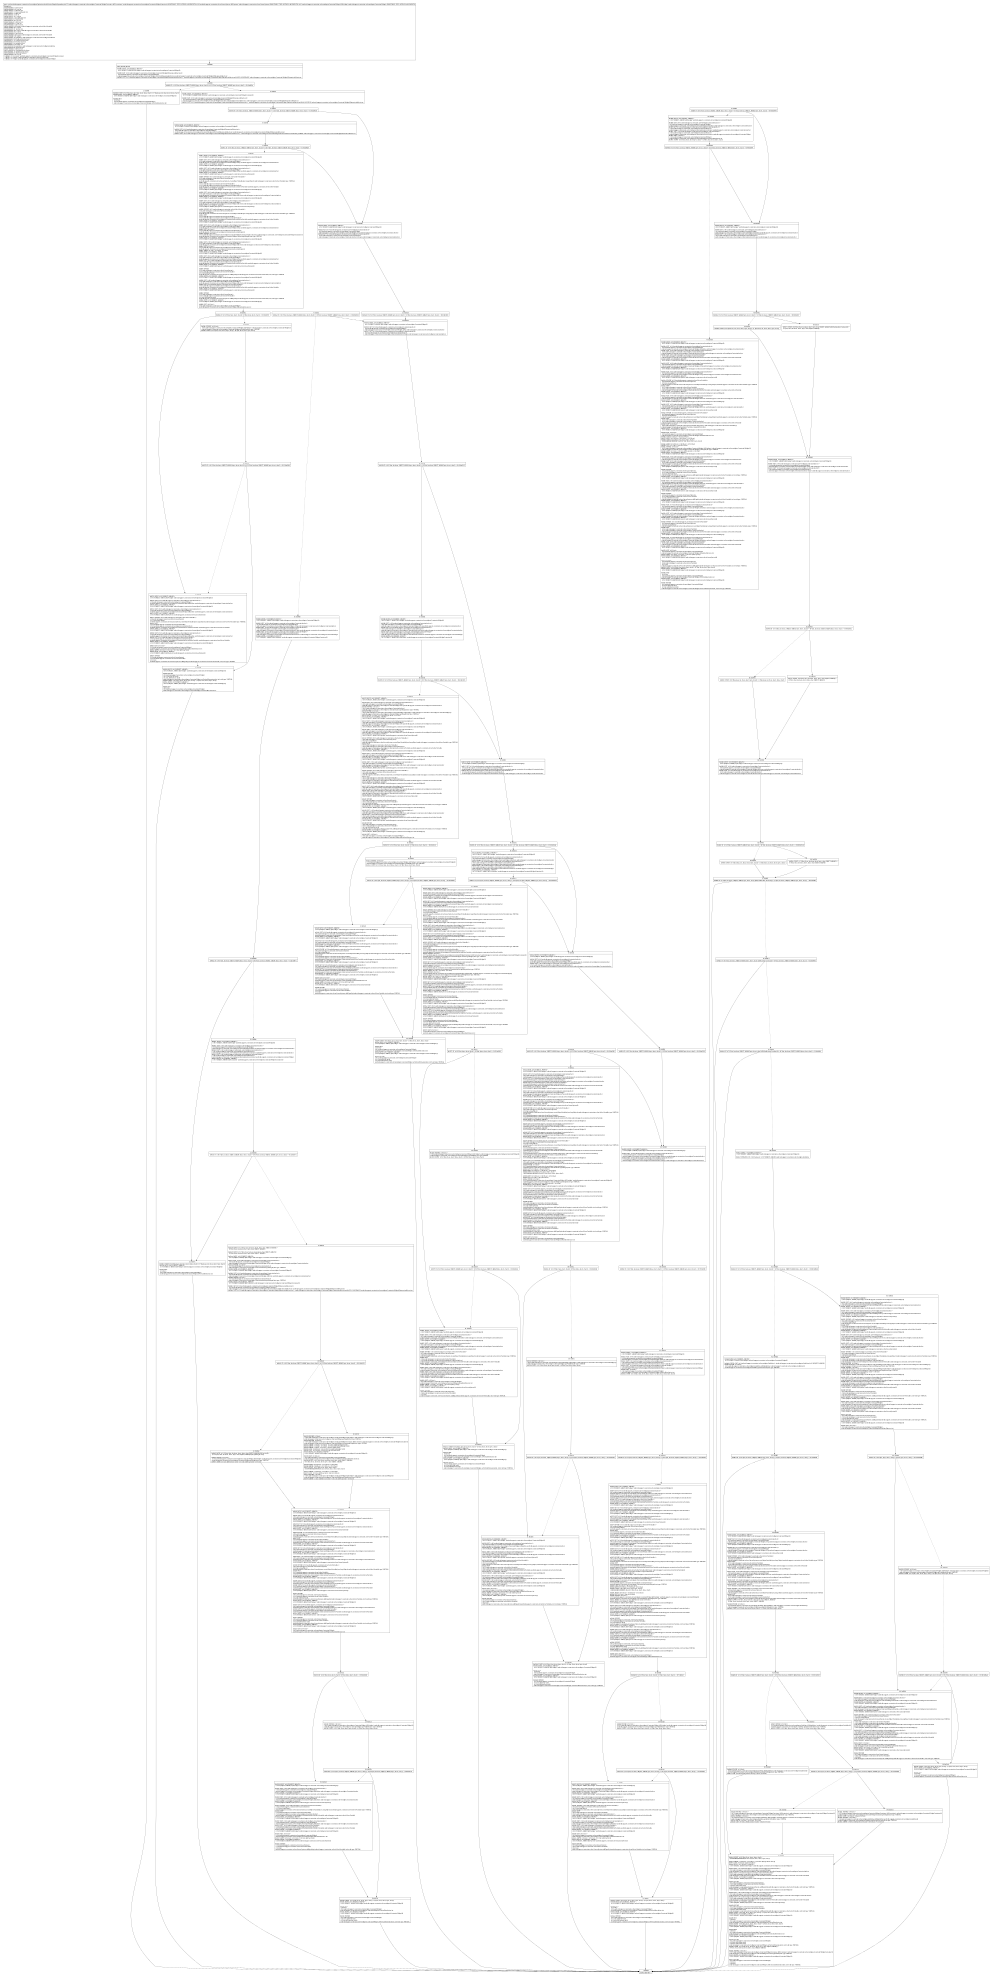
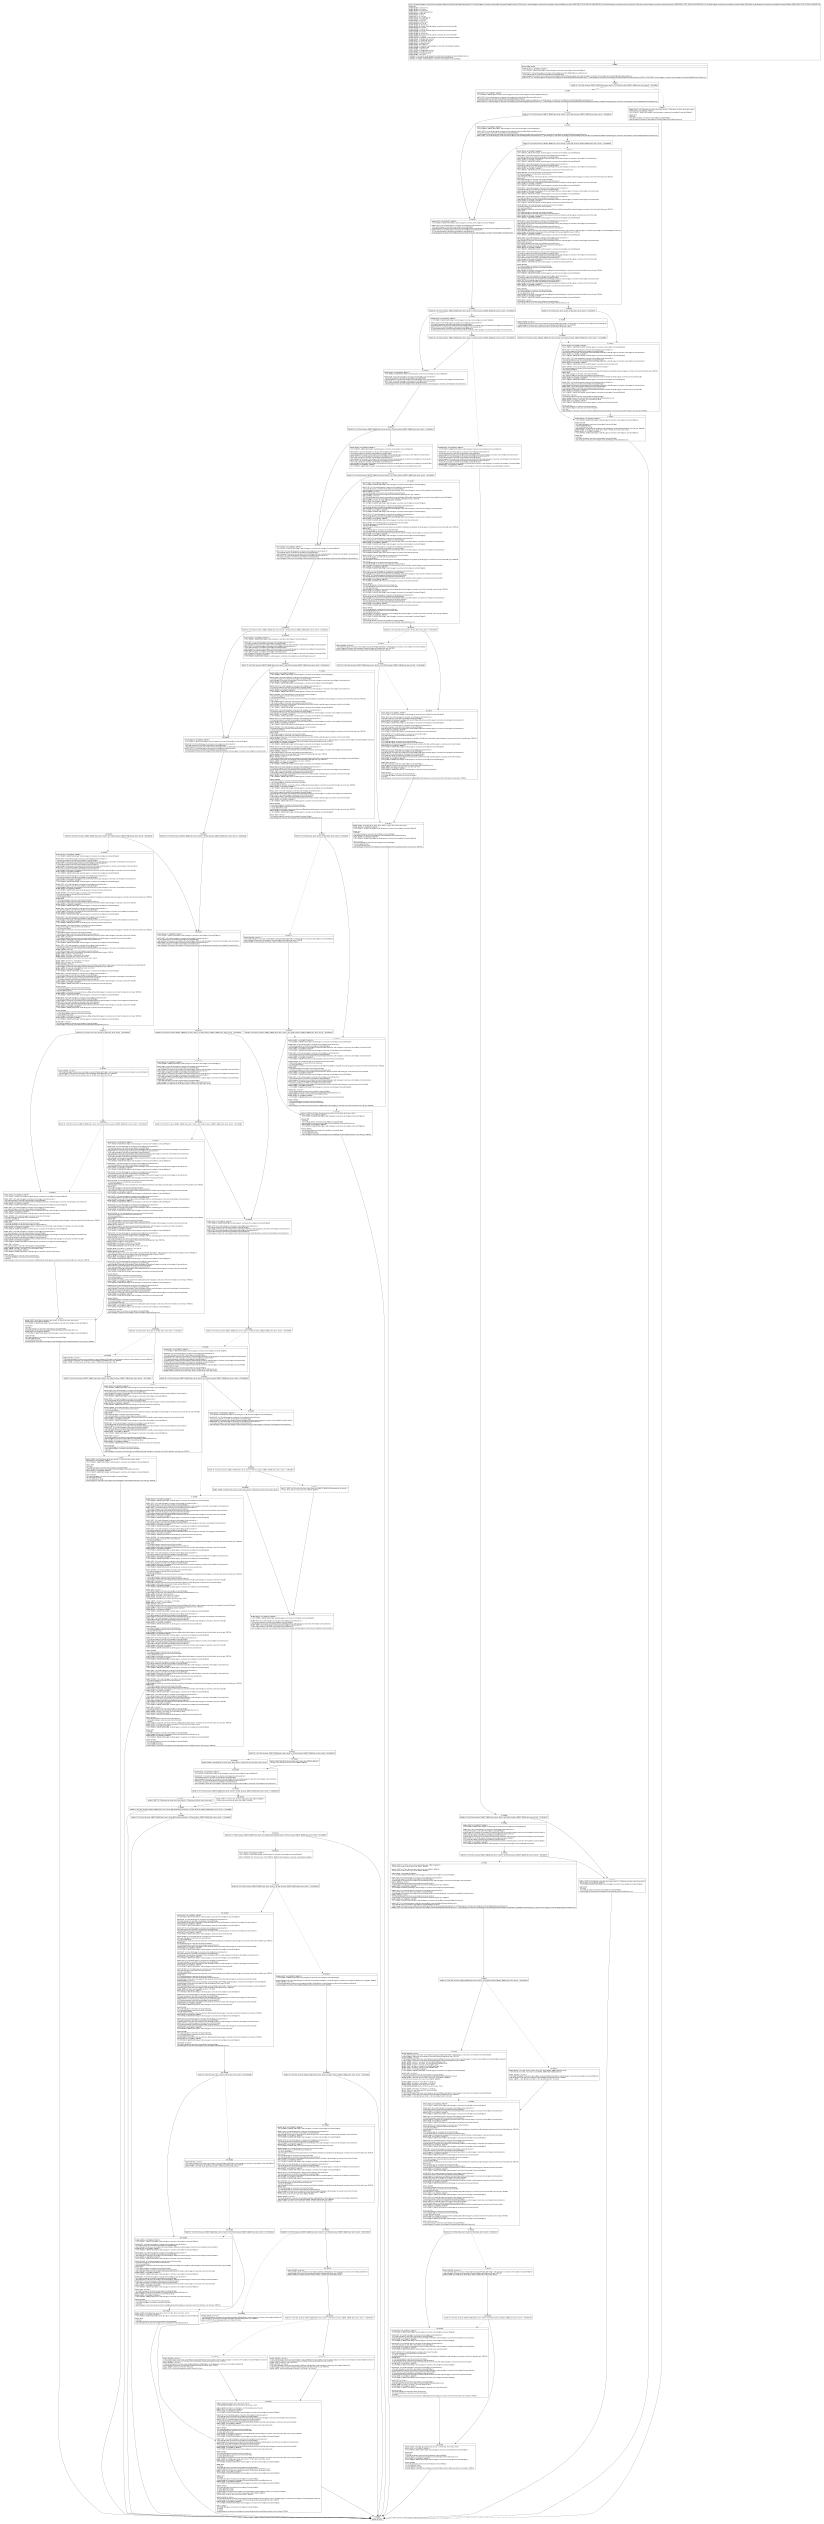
node "16: 0x00a8": added
node "73: 0x03f3": added
